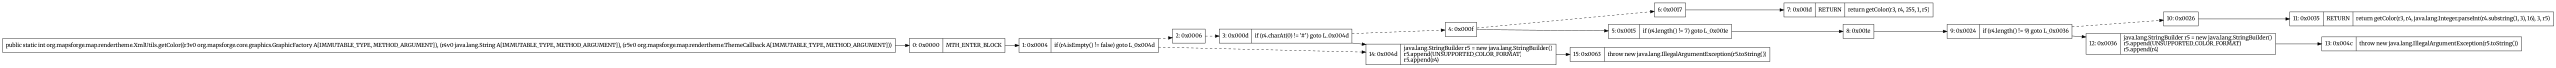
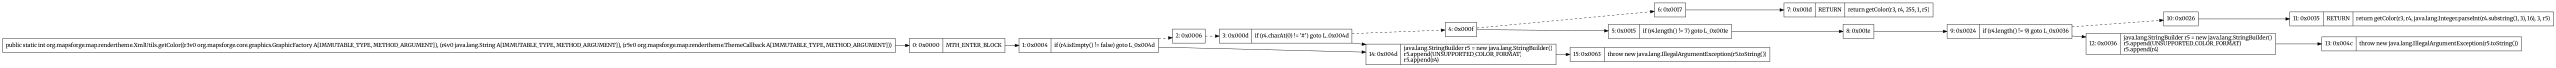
edge "1: 0x0004" -> "14: 0x004d": style dashed -> solid
